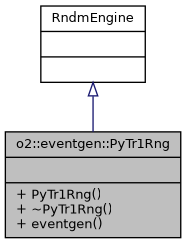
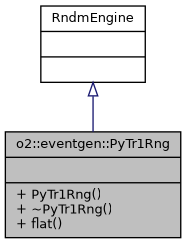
node "o2::eventgen::PyTr1Rng": text "+ eventgen()" -> "+ flat()"
